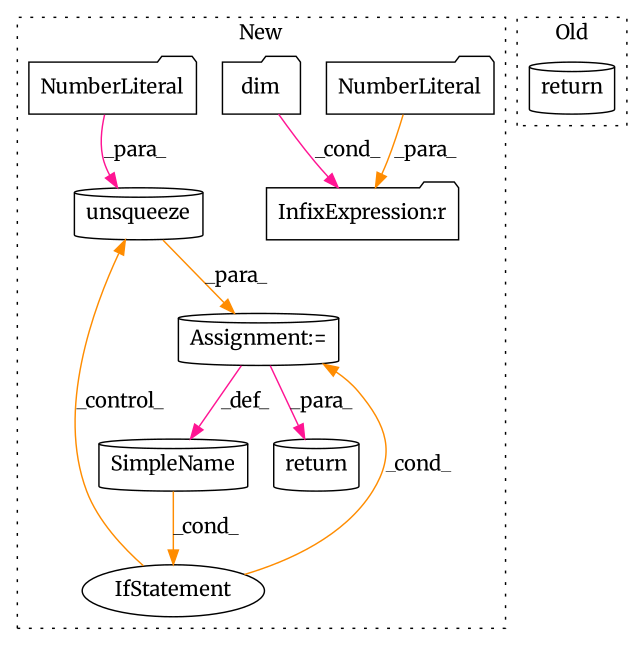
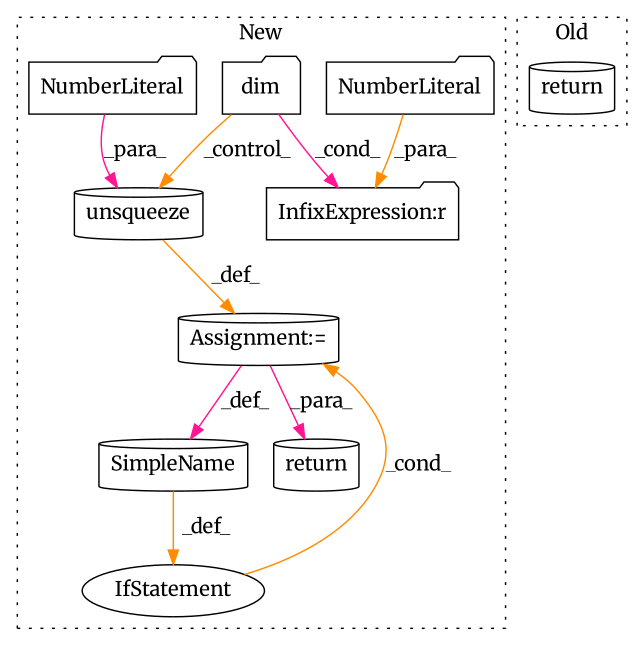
edge "unsqueeze" -> "Assignment:=": label "_para_" -> "_def_"
edge "IfStatement" -> "unsqueeze": now "dim" -> "unsqueeze"
edge "SimpleName" -> "IfStatement": label "_cond_" -> "_def_"
